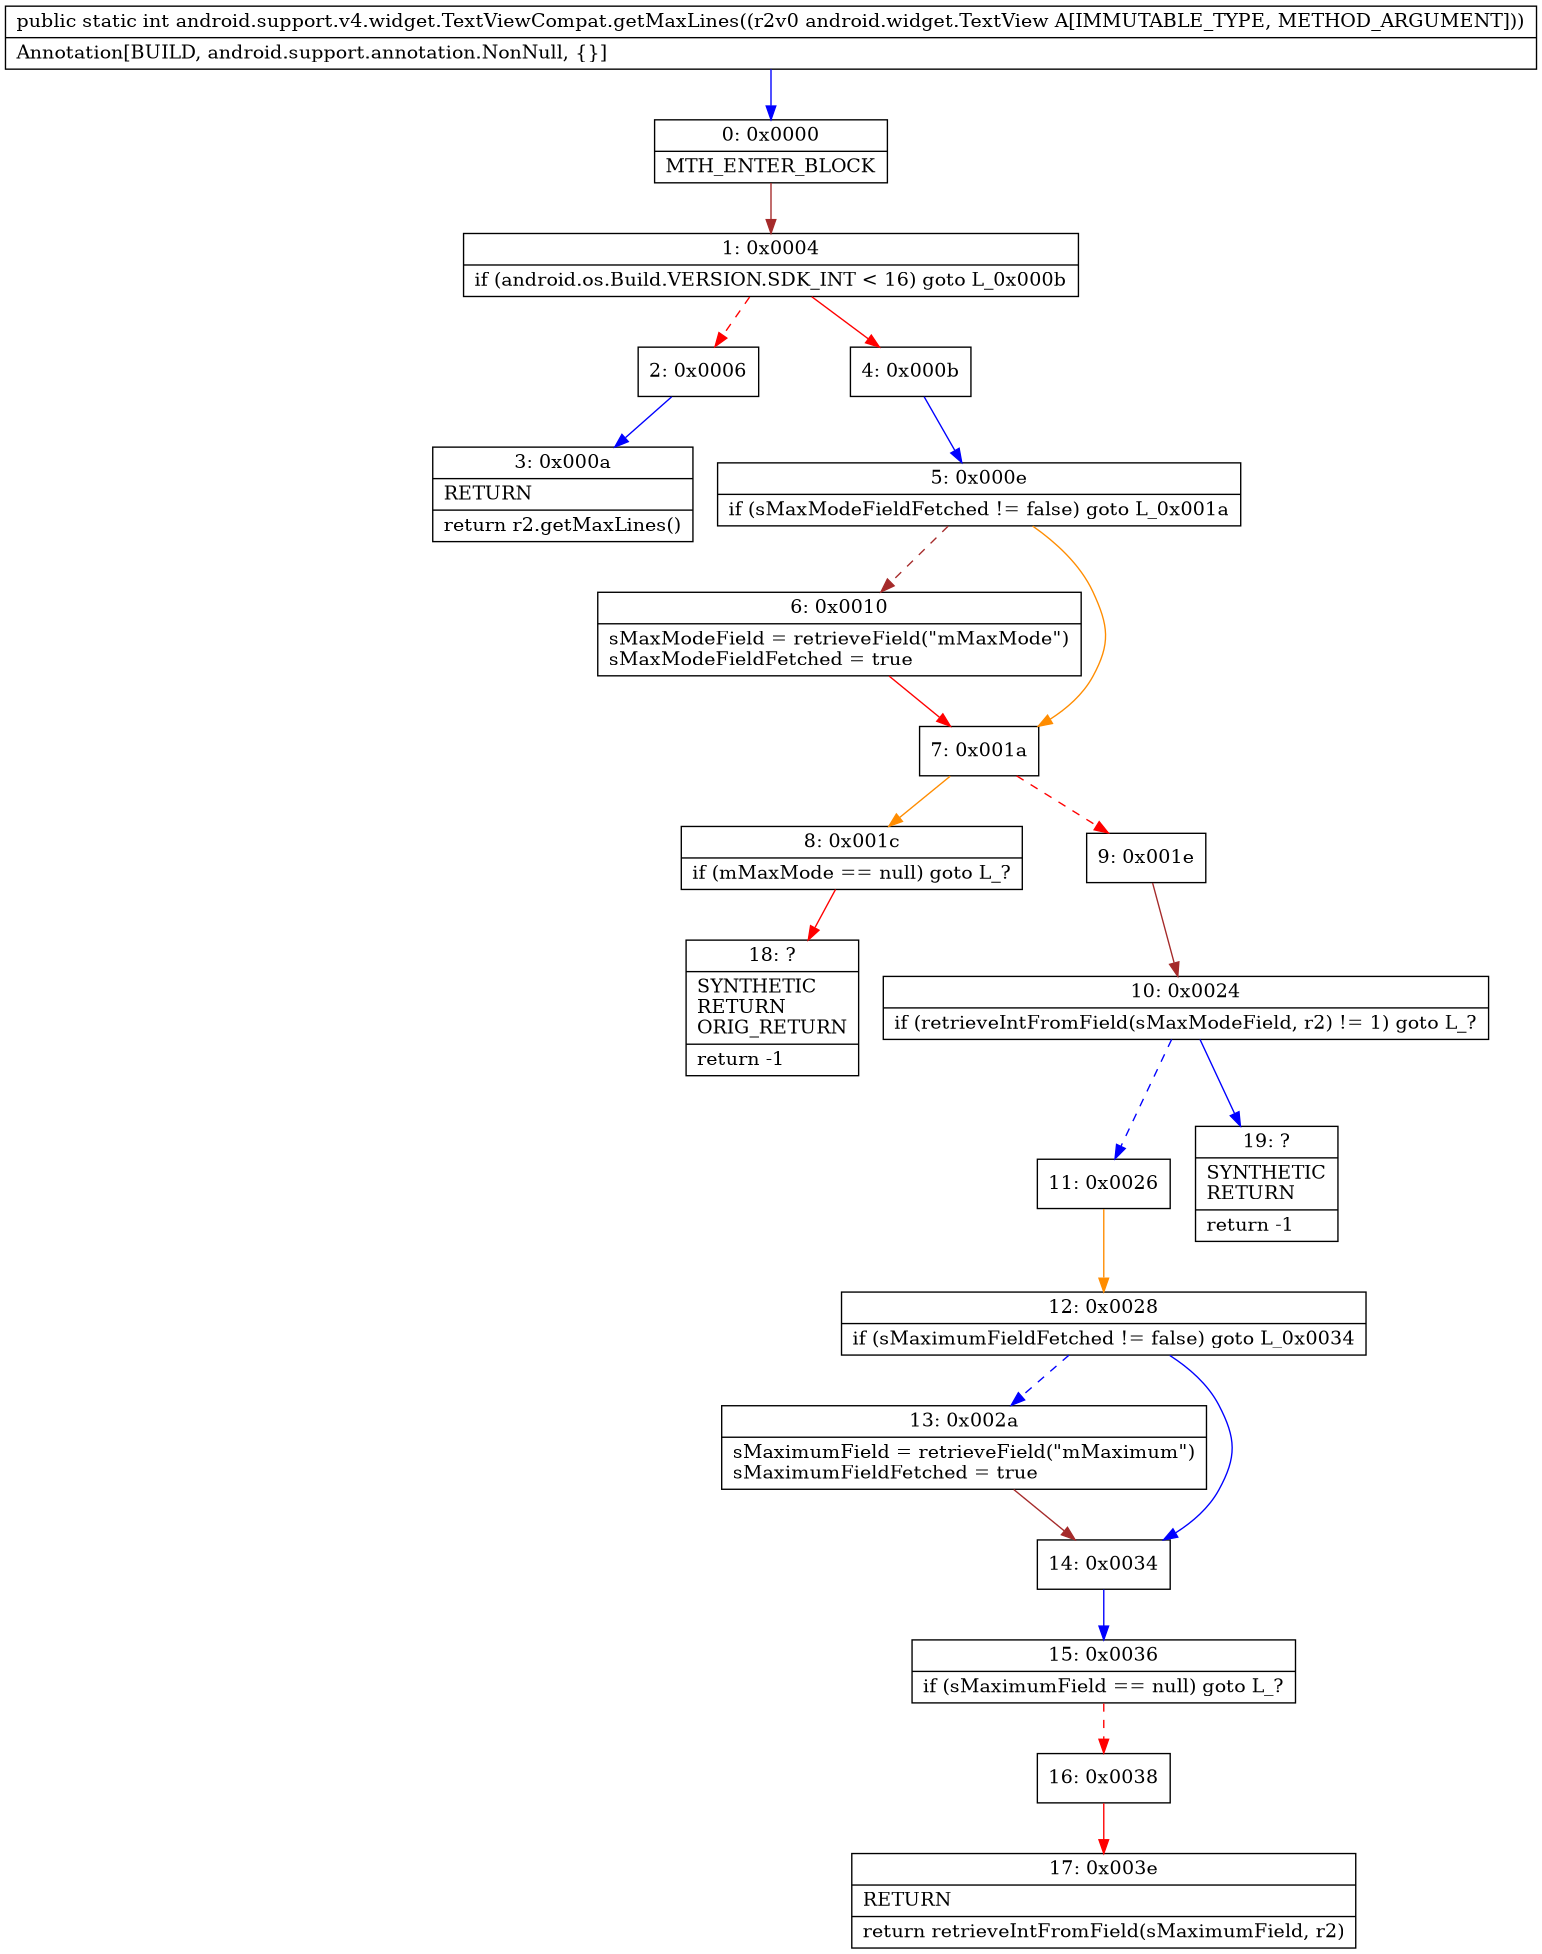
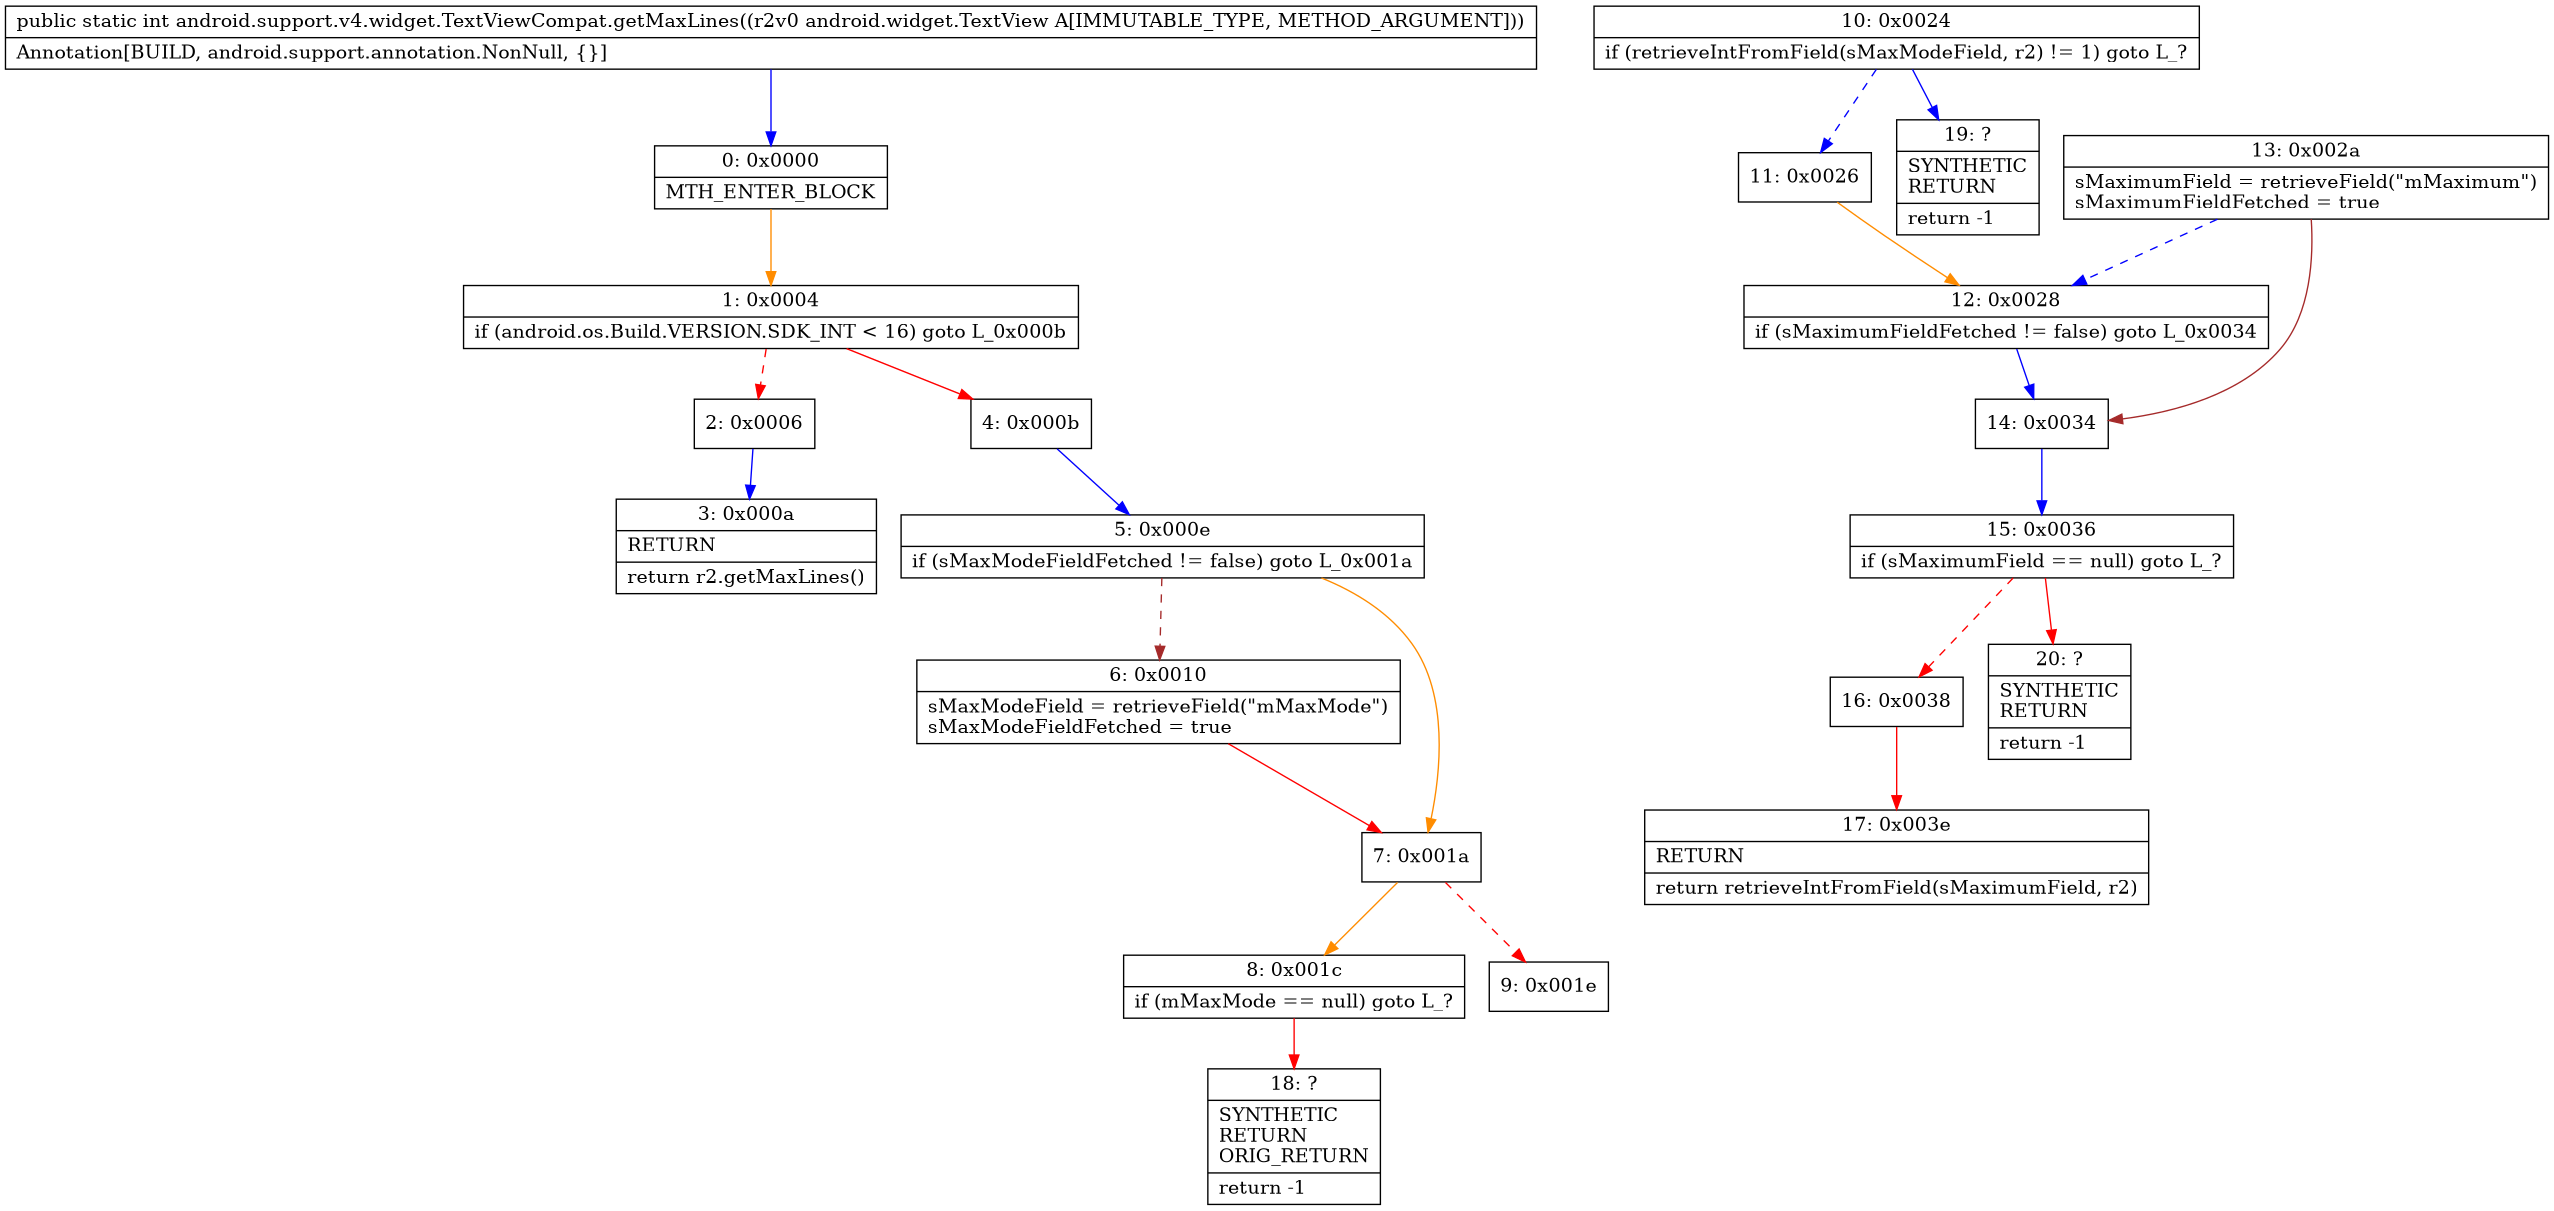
edge "0: 0x0000" -> "1: 0x0004": color brown -> darkorange
node "20: ?": added
edge "9: 0x001e" -> "10: 0x0024": removed
edge "12: 0x0028" -> "13: 0x002a": reversed
